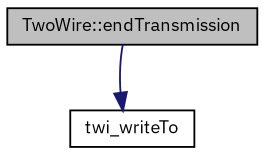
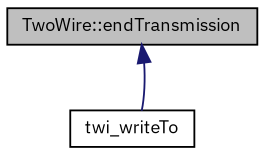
edge "TwoWire::endTransmission" -> "twi_writeTo": reversed
